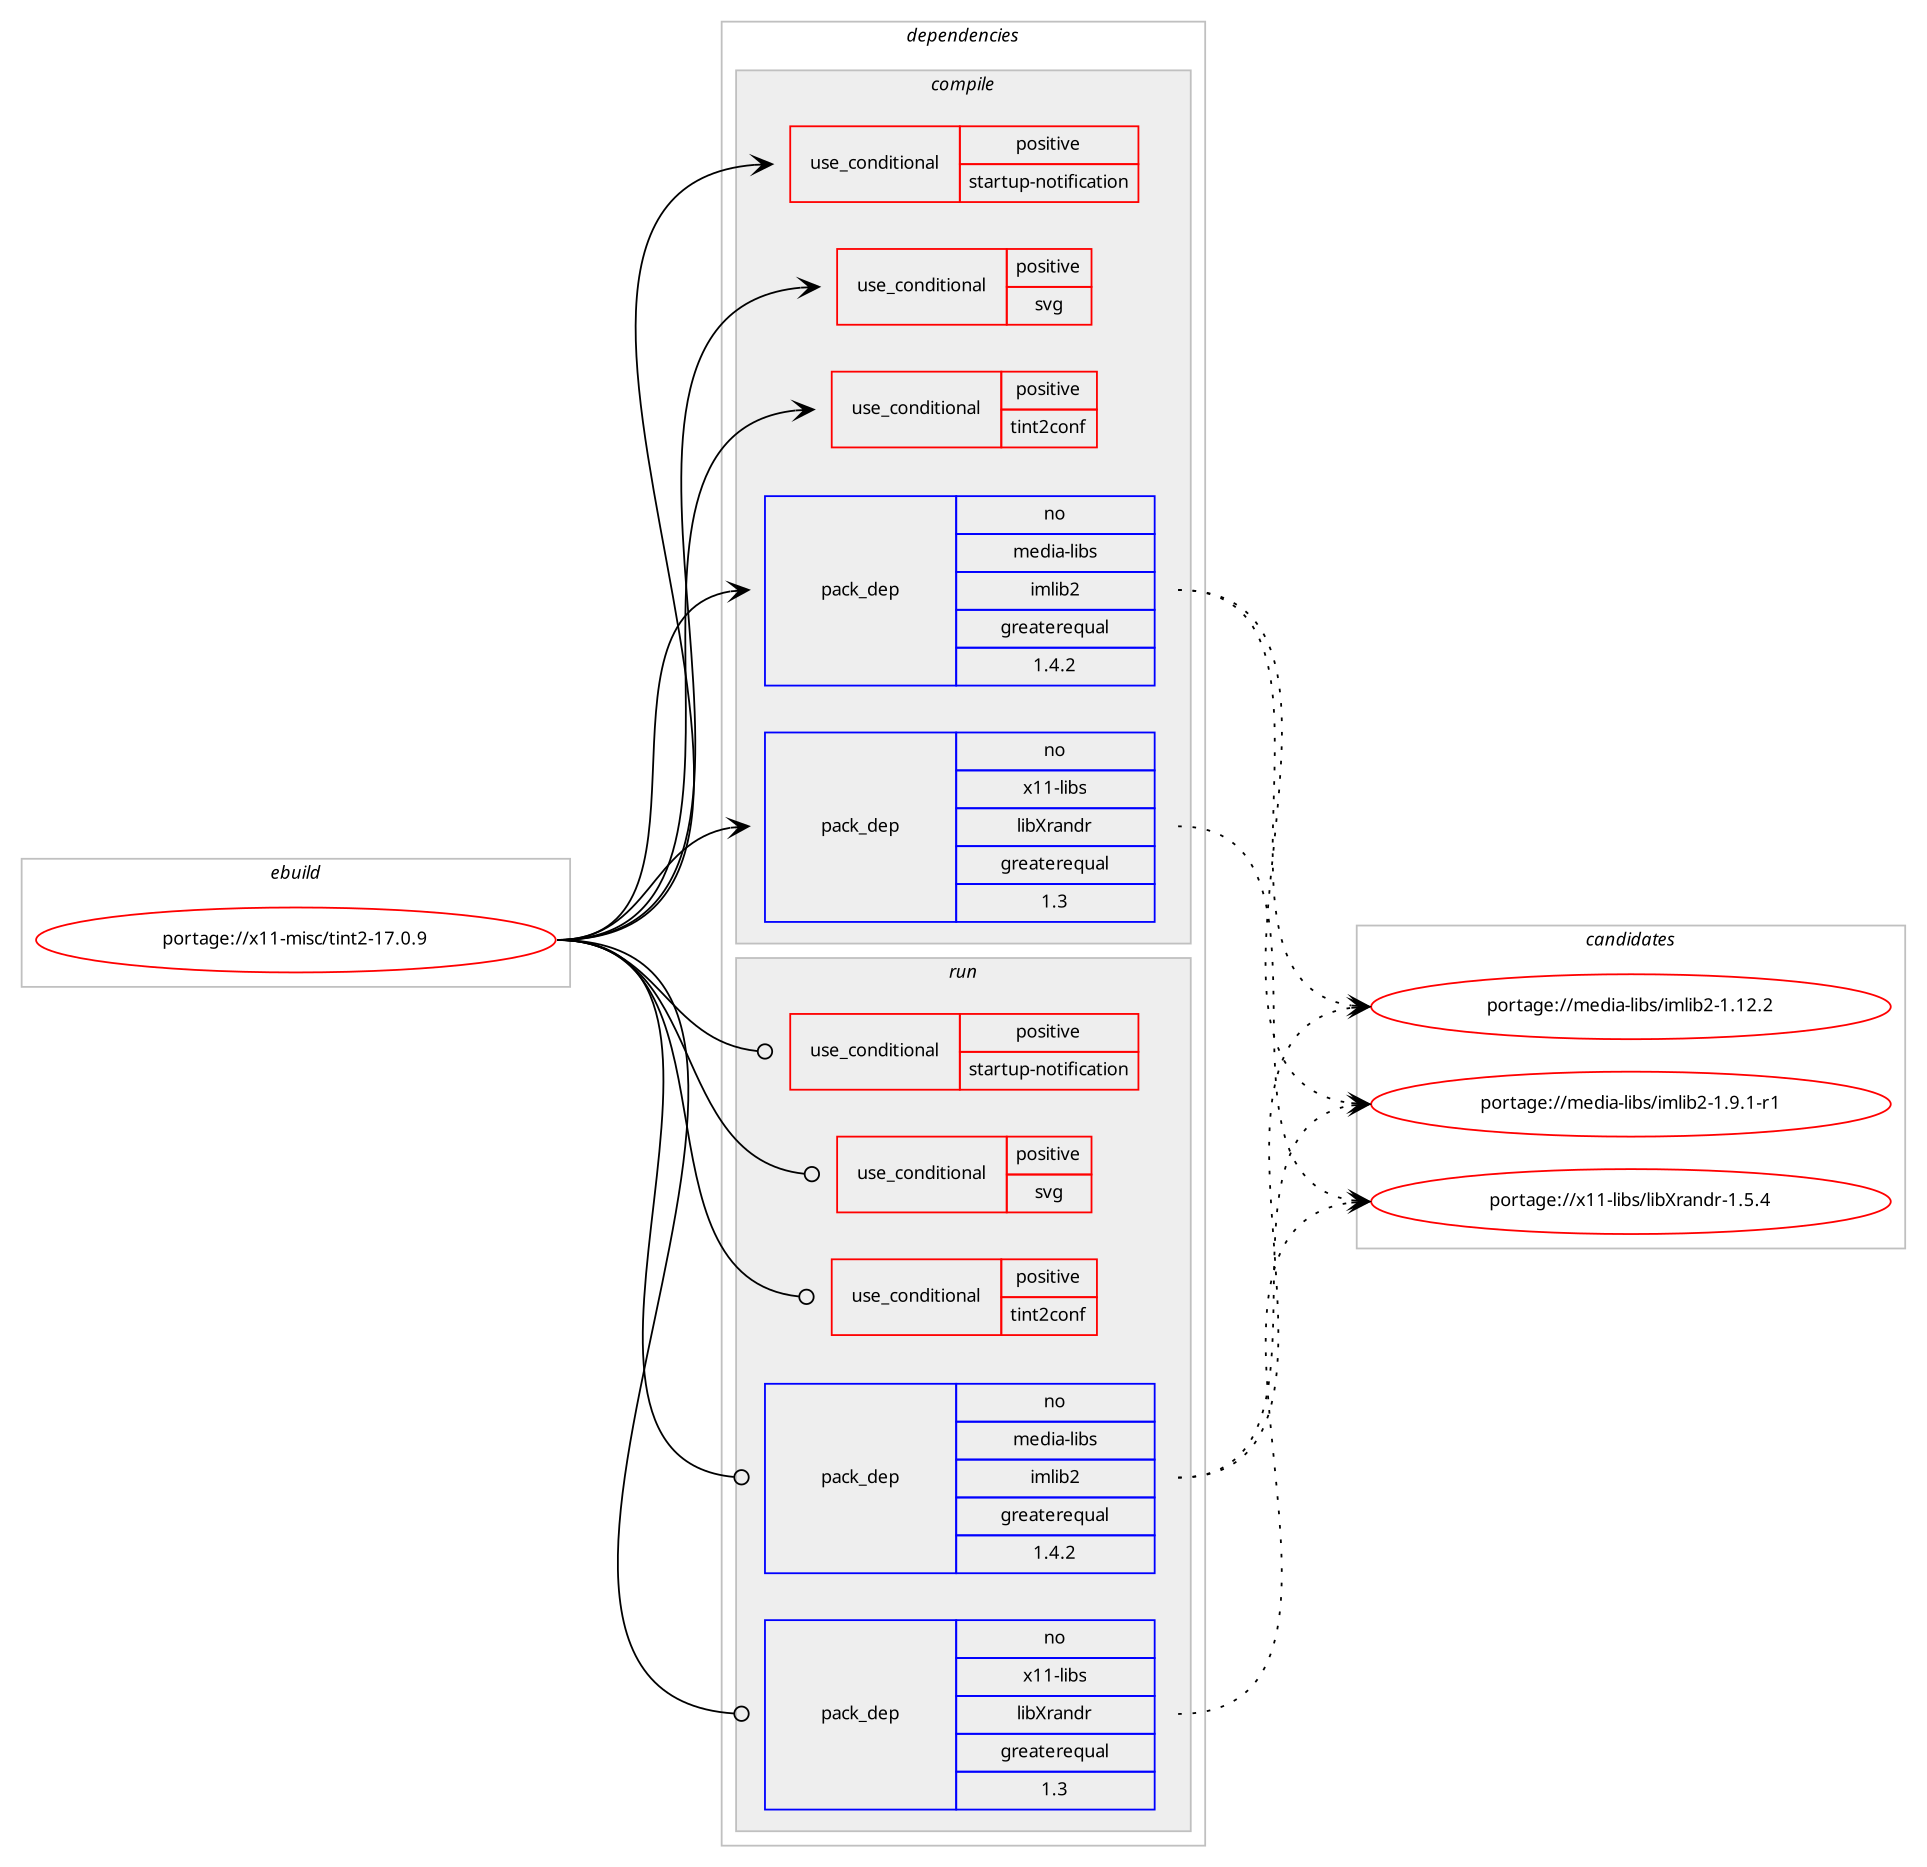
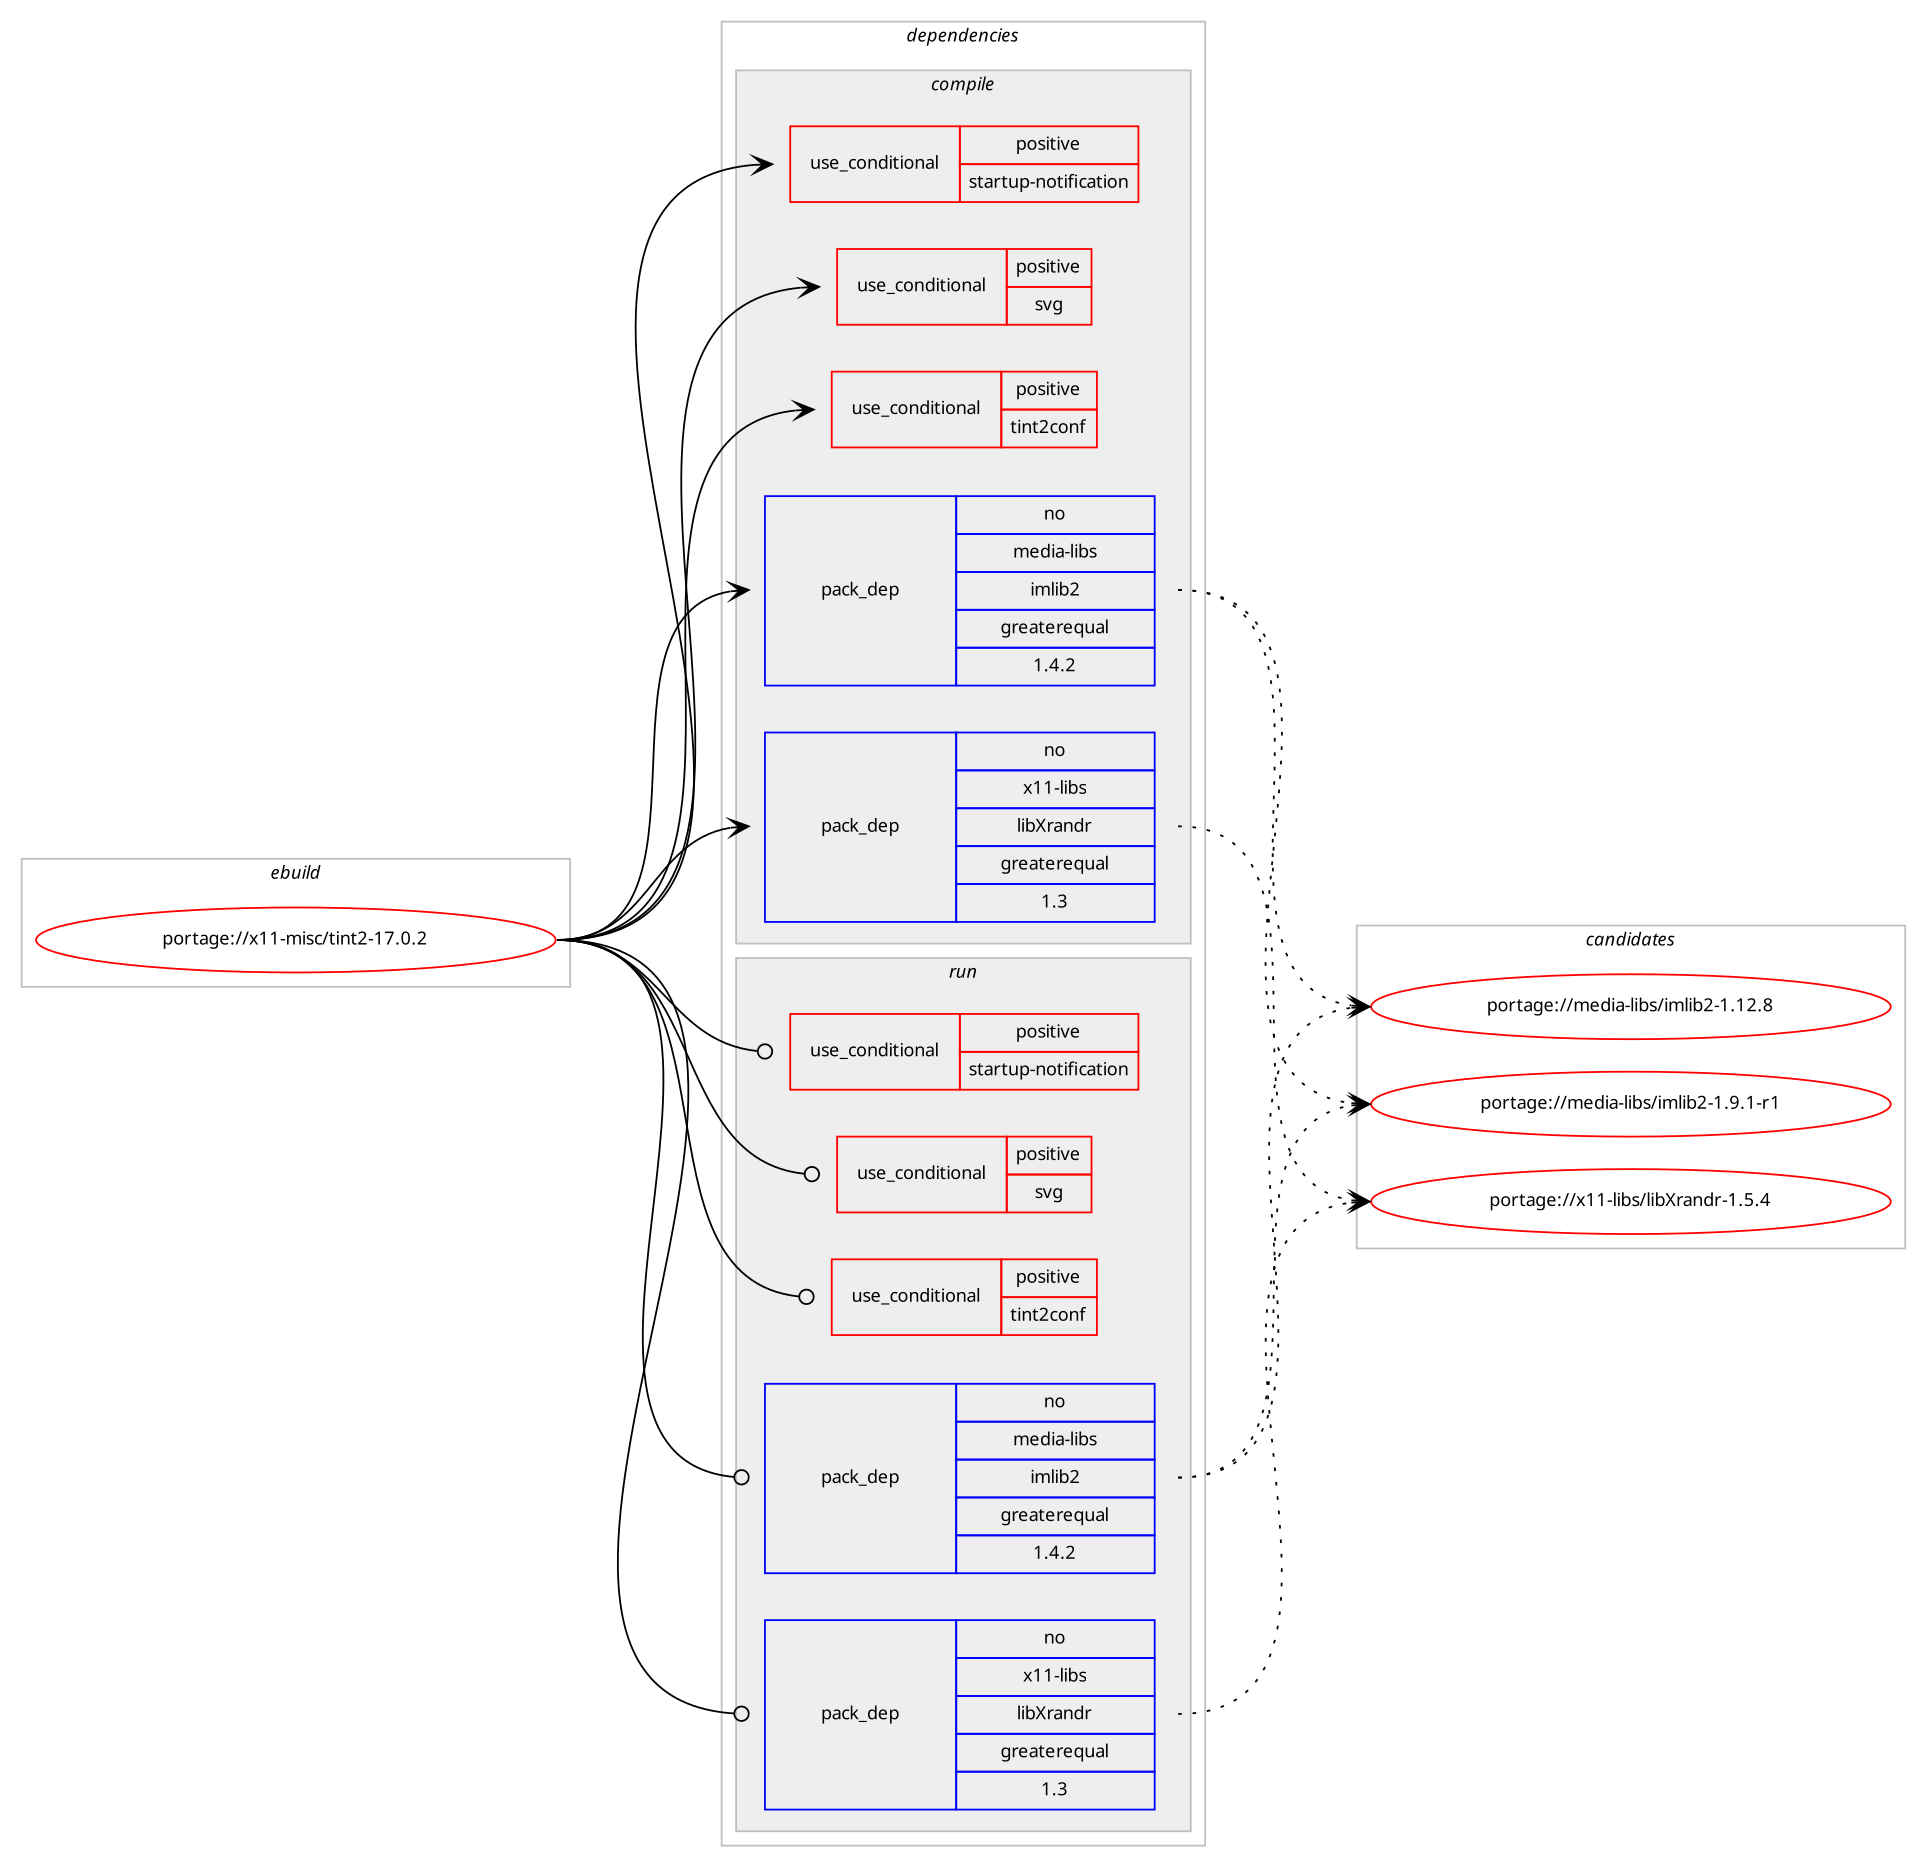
node "portage://x11-misc/tint2-17.0.9": label "portage://x11-misc/tint2-17.0.9" -> "portage://x11-misc/tint2-17.0.2"
node "portage://media-libs/imlib2-1.12.2": label "portage://media-libs/imlib2-1.12.2" -> "portage://media-libs/imlib2-1.12.8"
